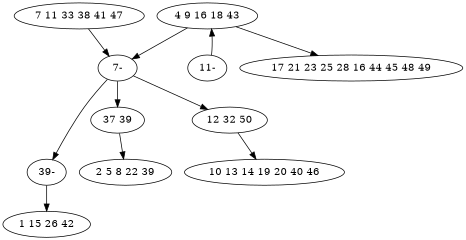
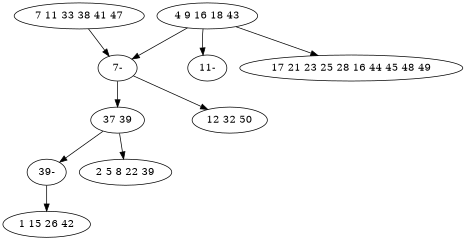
edge "11-" -> "4 9 16 18 43": reversed
edge "7-" -> "39-": now "37 39" -> "39-"
node "10 13 14 19 20 40 46": removed
